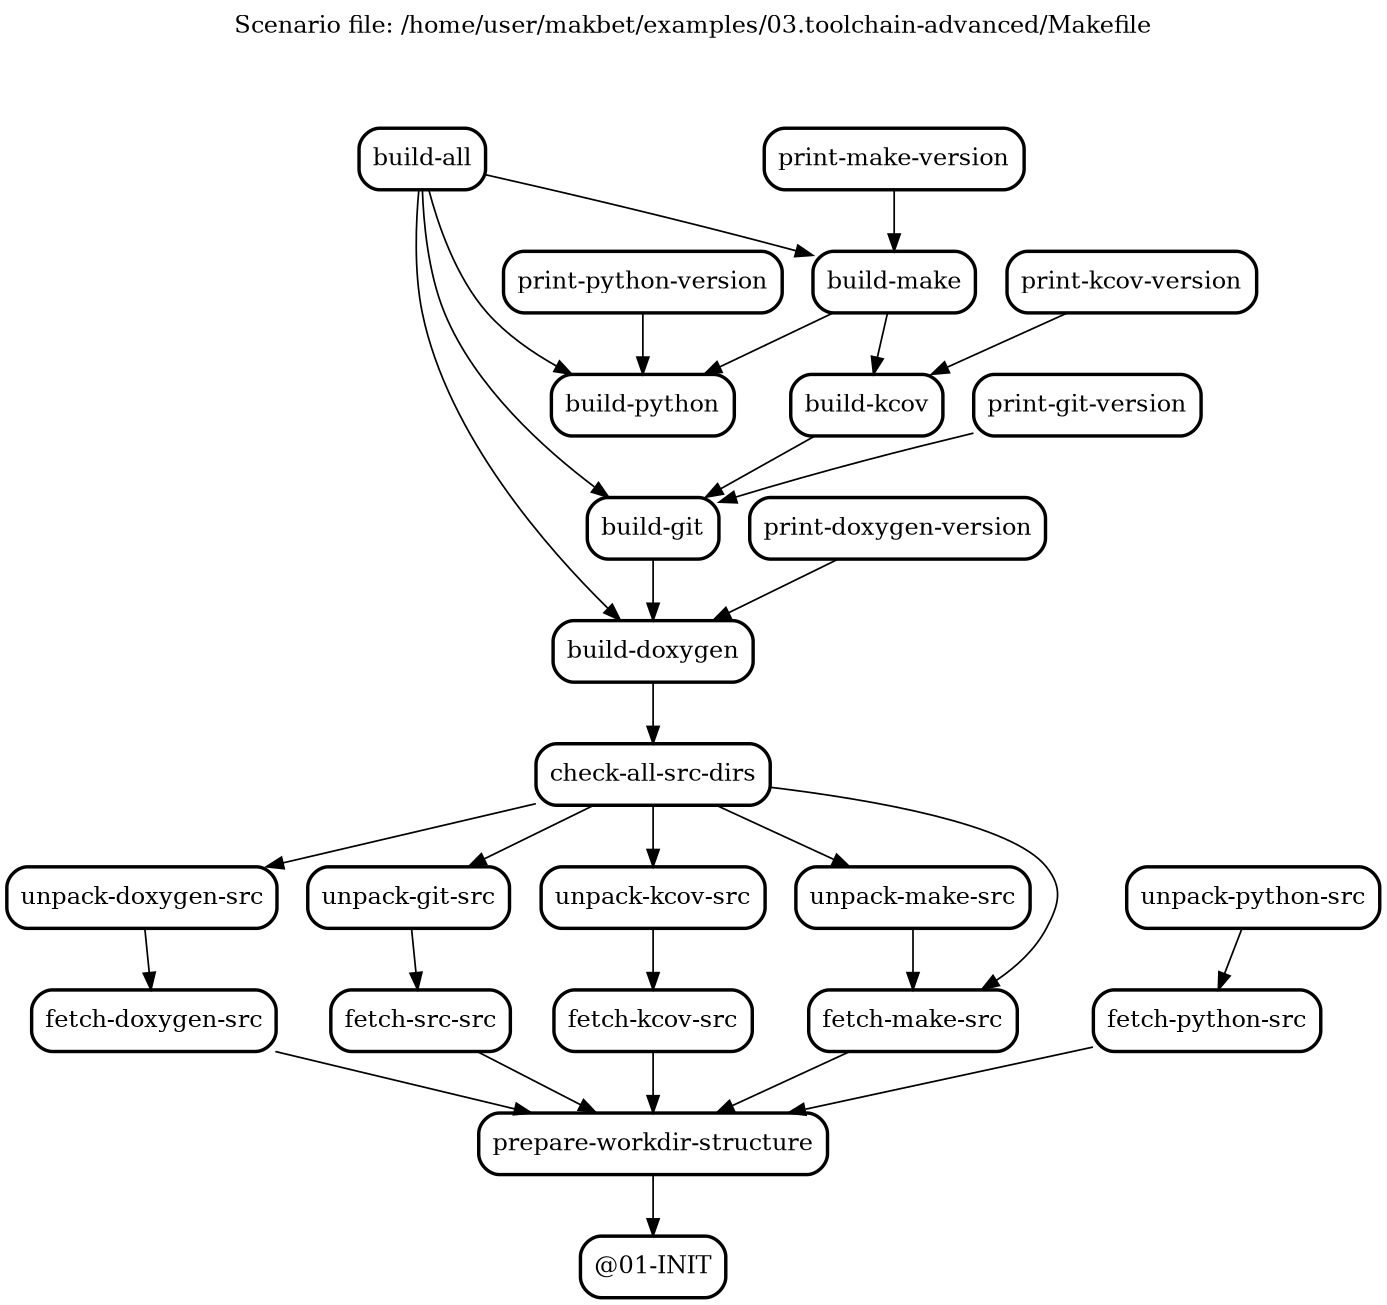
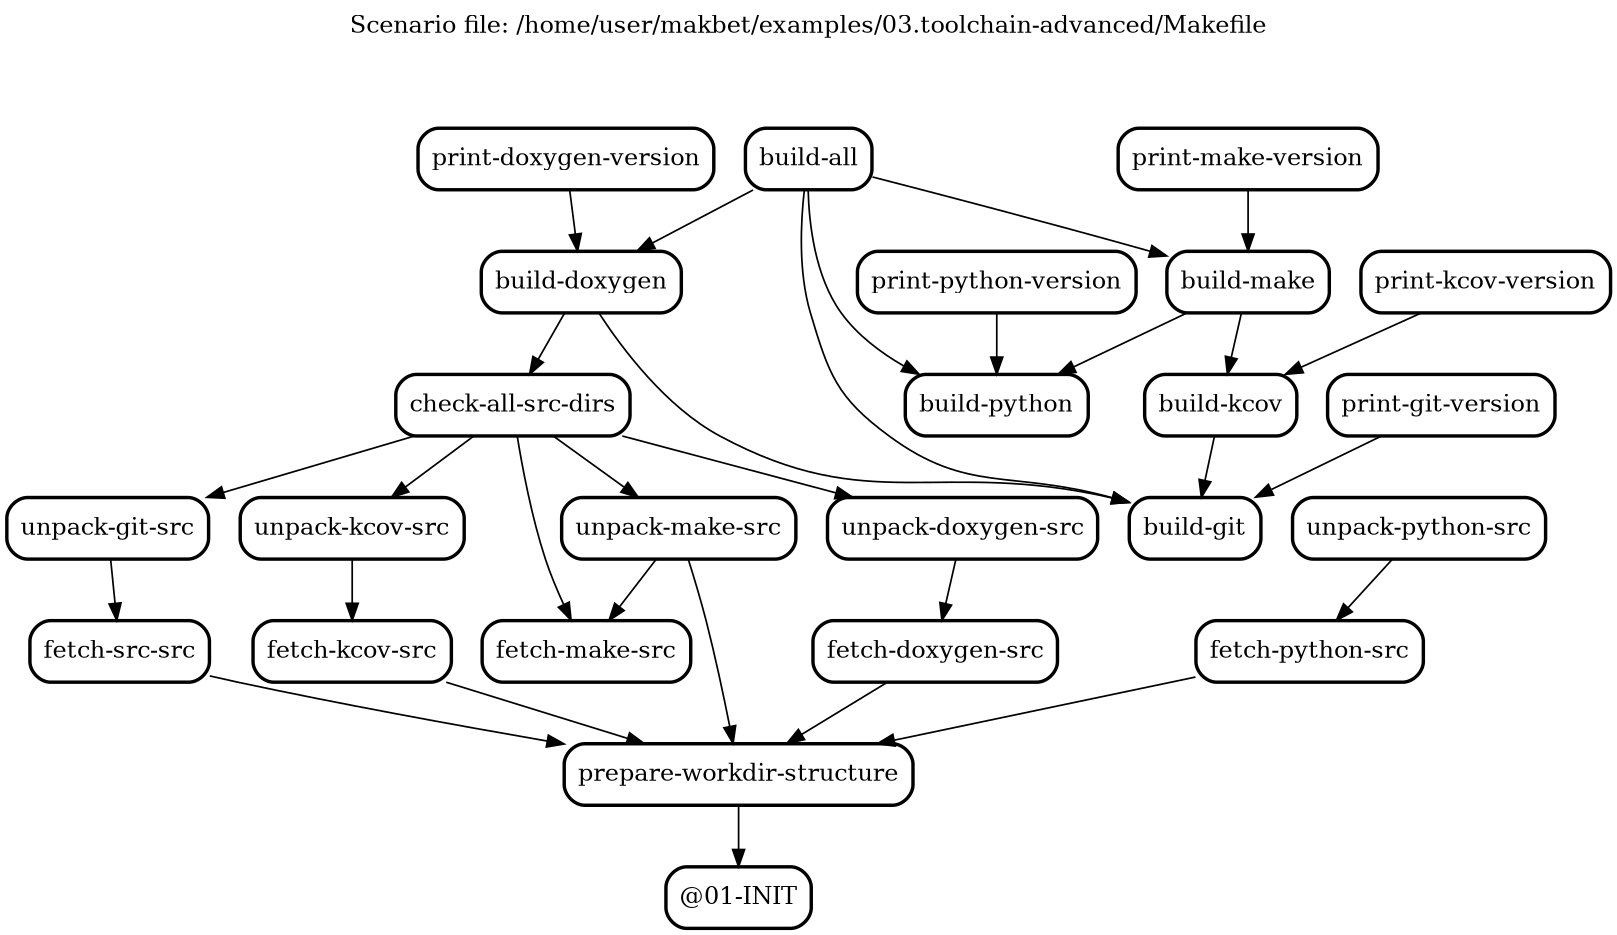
edge "build-git" -> "build-doxygen": reversed
edge "fetch-make-src" -> "prepare-workdir-structure": now "unpack-make-src" -> "prepare-workdir-structure"
